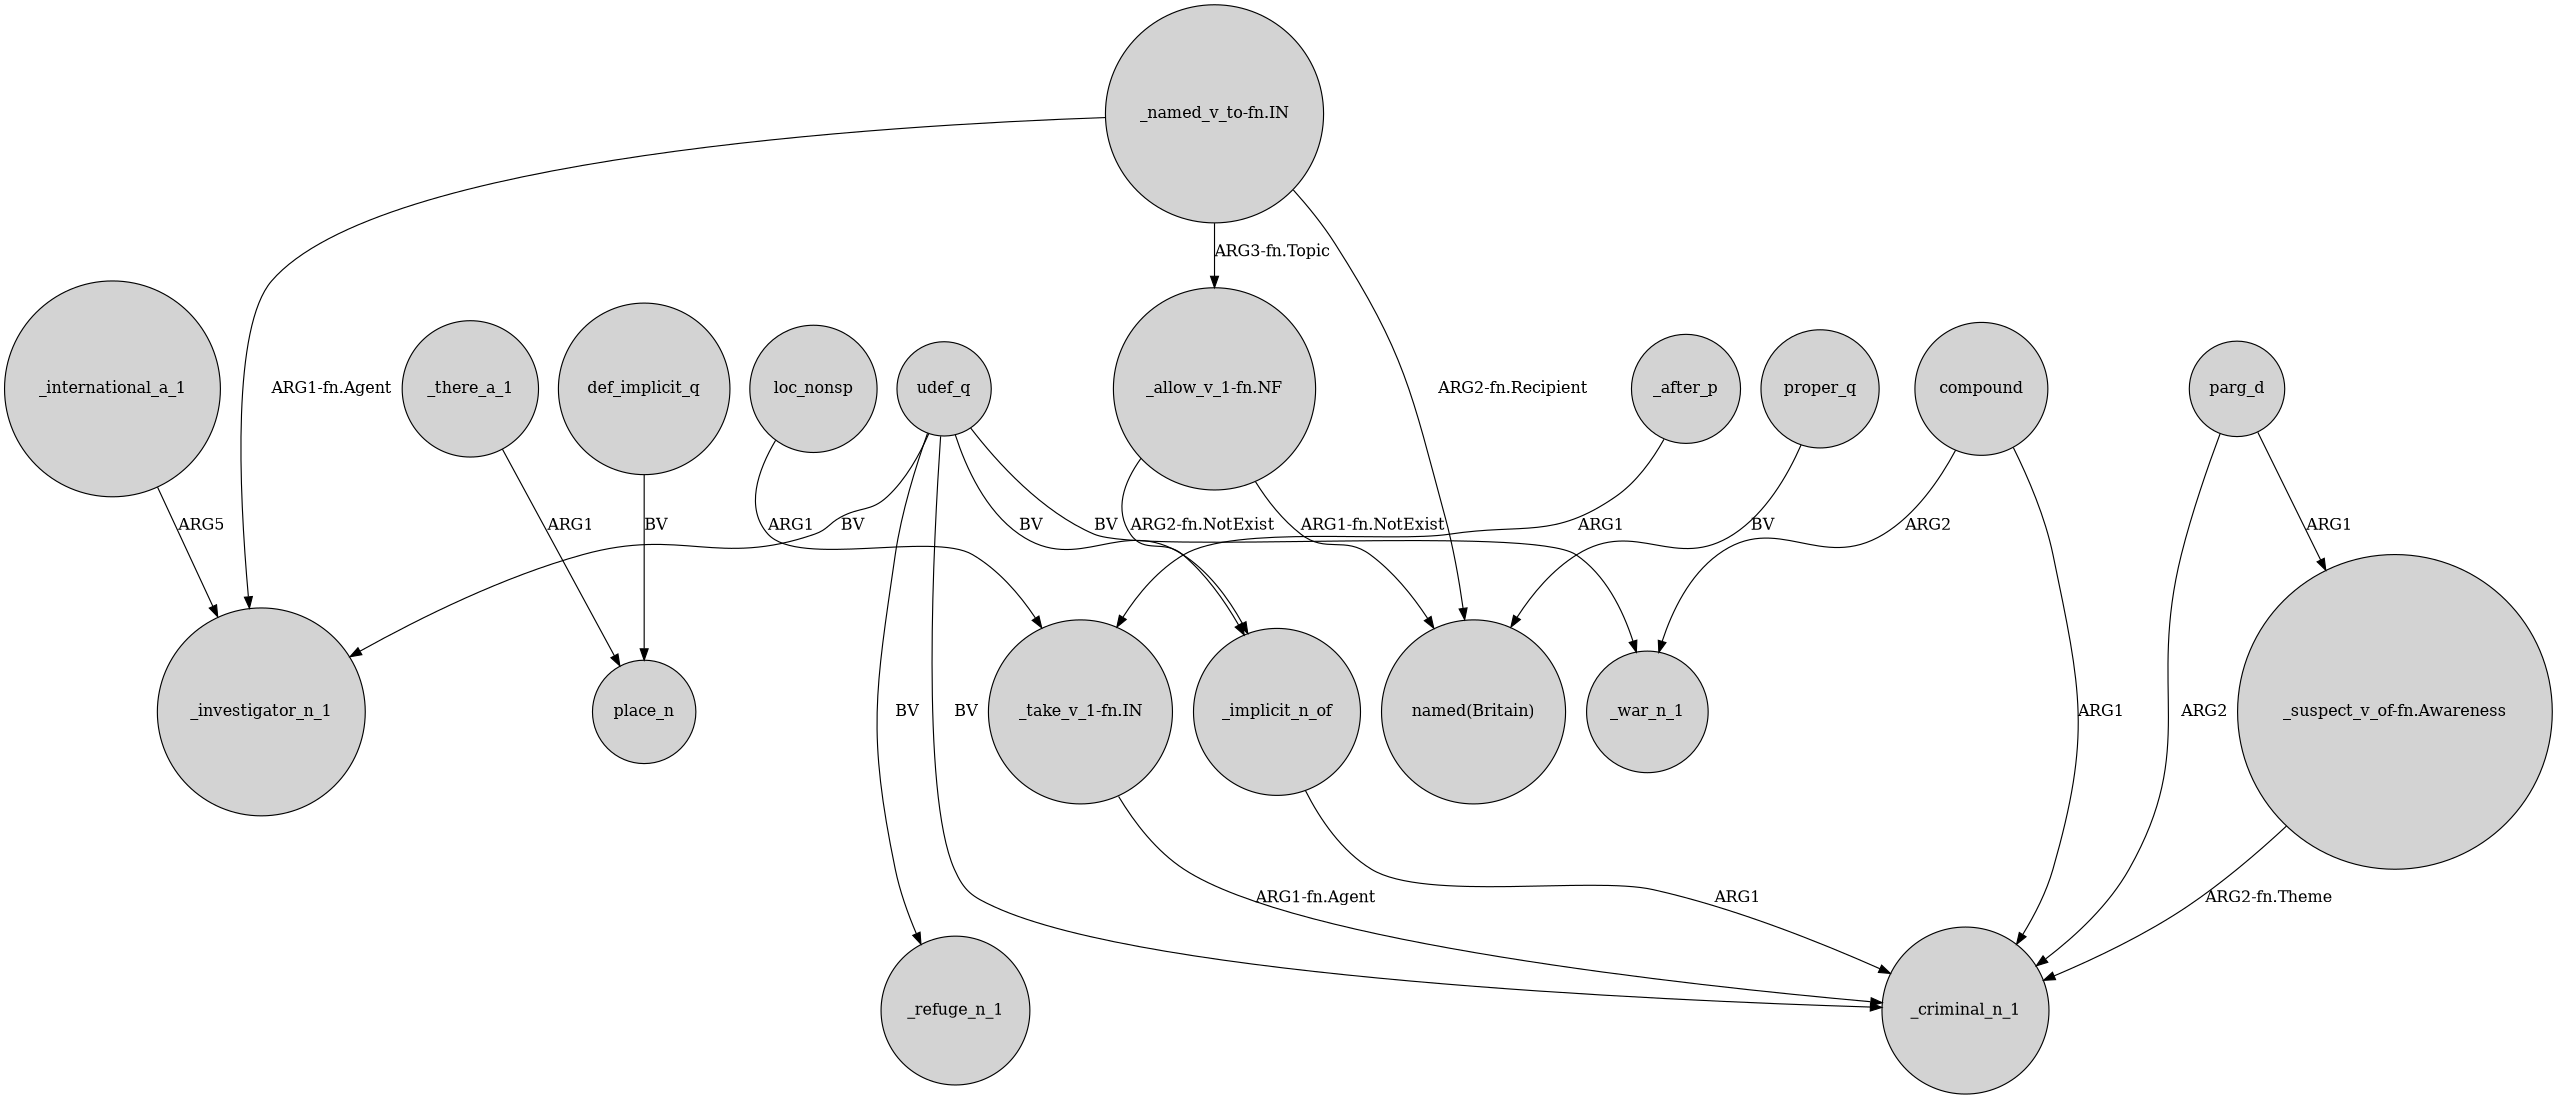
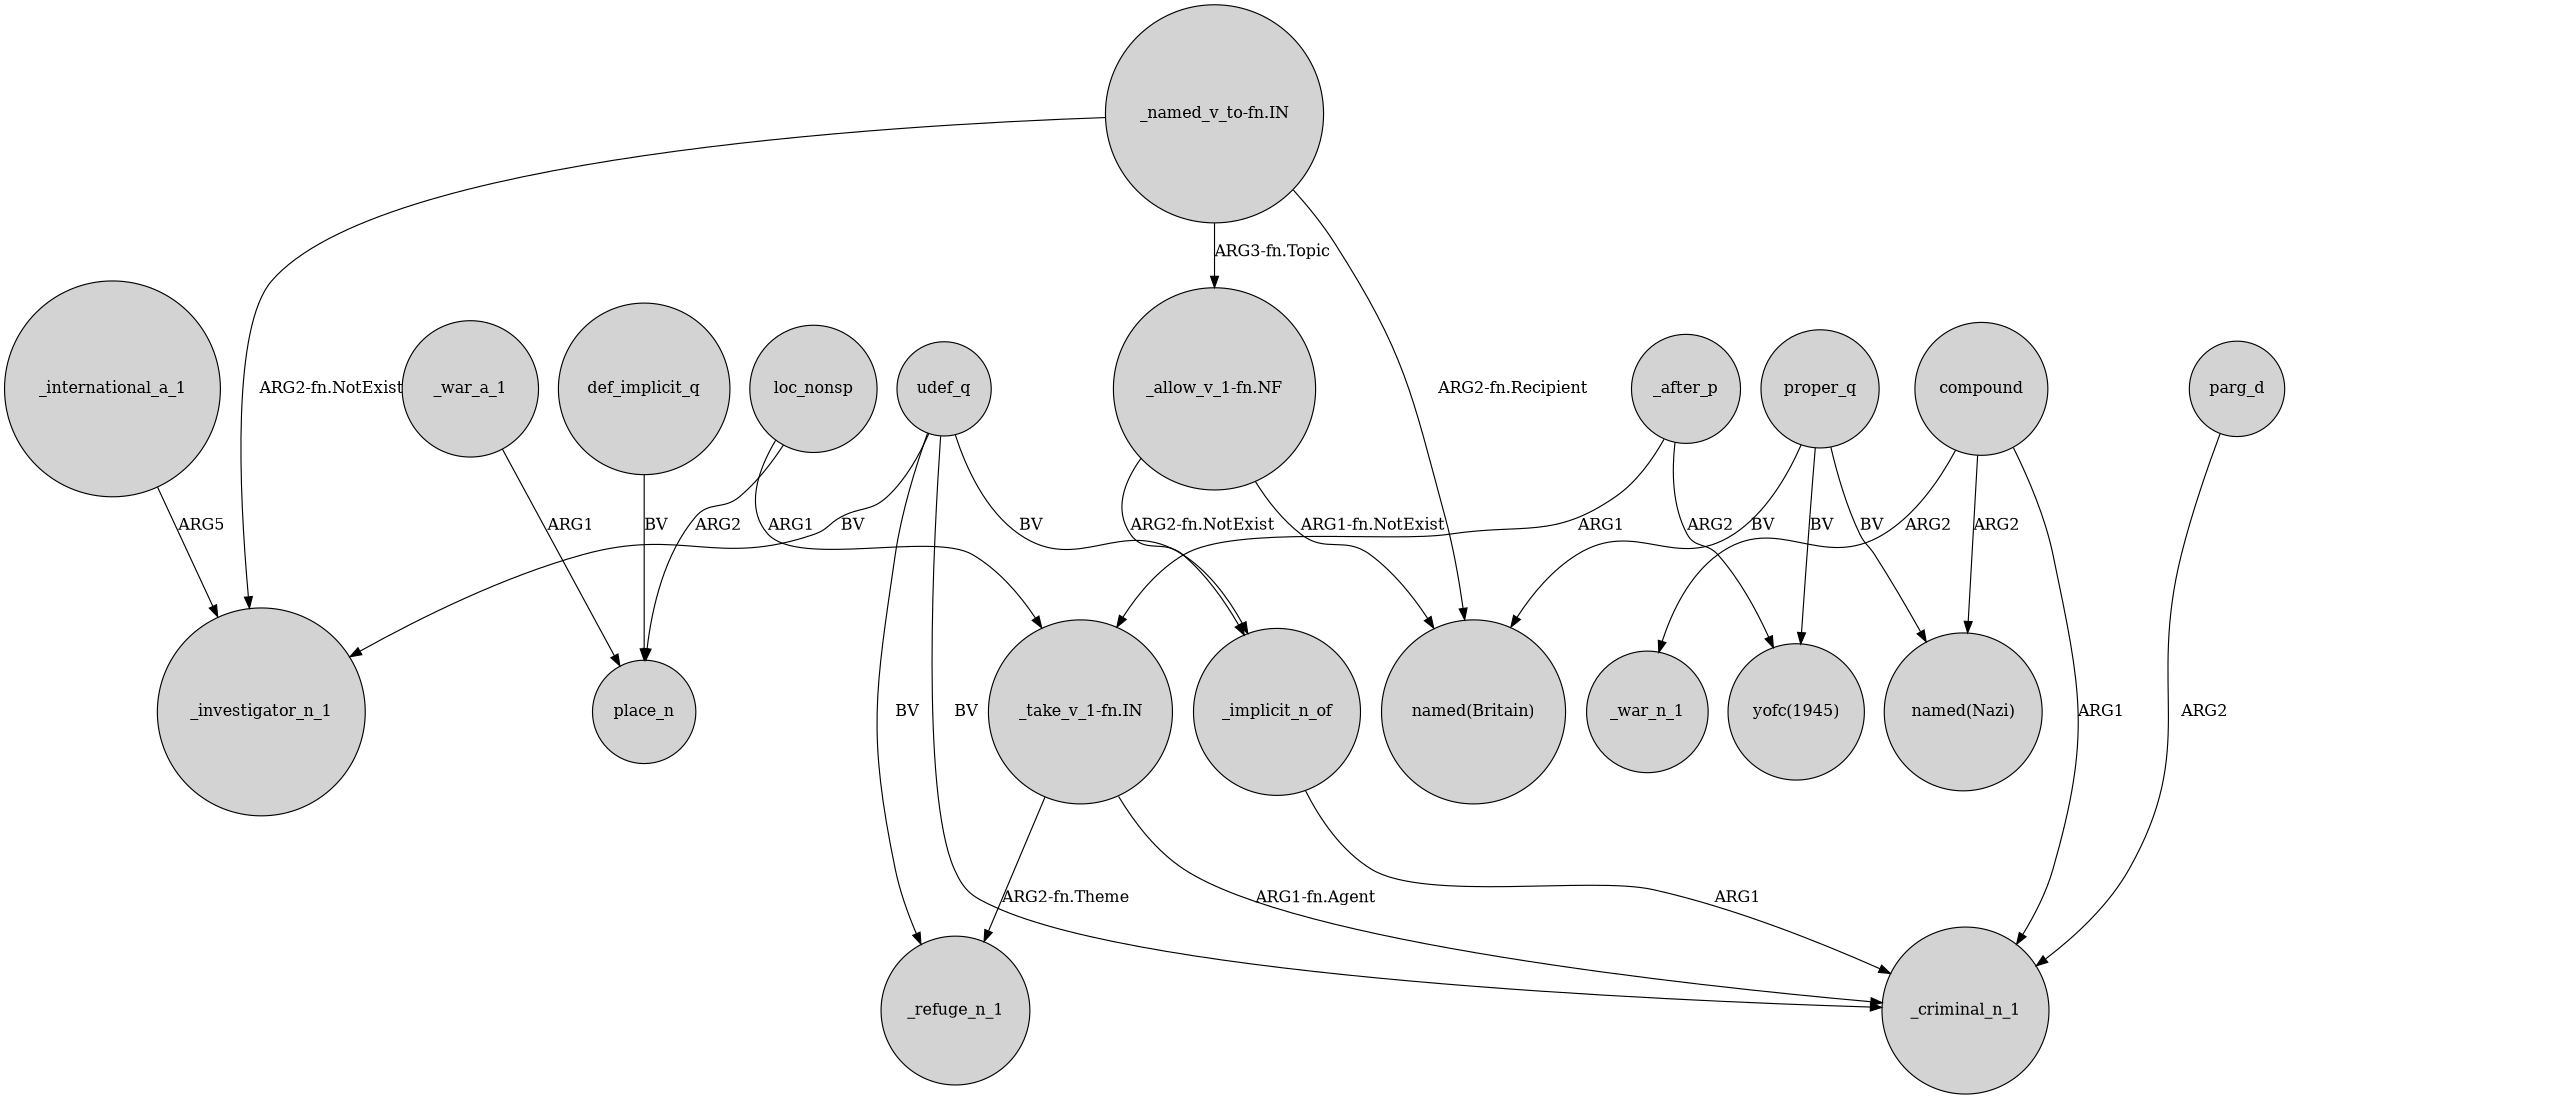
edge "_named_v_to-fn.IN" -> "_investigator_n_1": label "ARG1-fn.Agent" -> "ARG2-fn.NotExist"
node "_there_a_1": label "_there_a_1" -> "_war_a_1"
edge "loc_nonsp" -> "place_n": added, label "ARG2"
edge "udef_q" -> "_war_n_1": removed, label "BV"
node "yofc(1945)": added
node "named(Nazi)": added
node "_suspect_v_of-fn.Awareness": removed
edge "_take_v_1-fn.IN" -> "_refuge_n_1": added, label "ARG2-fn.Theme"
